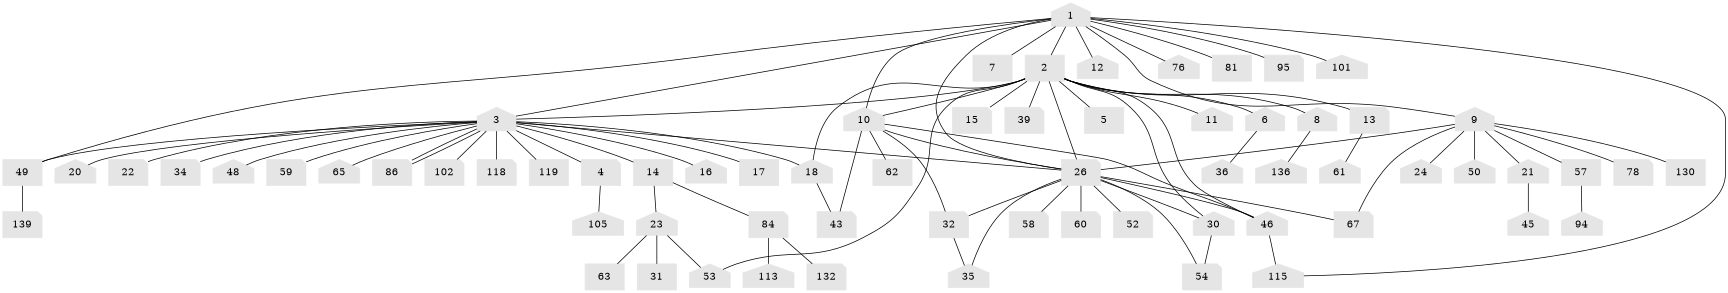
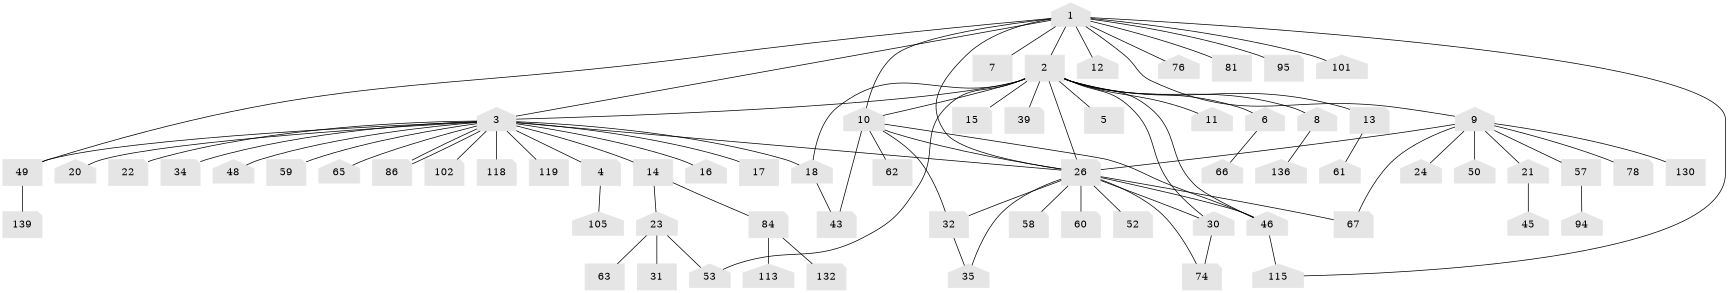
node "36": label "36" -> "66"
node "54": label "54" -> "74"
